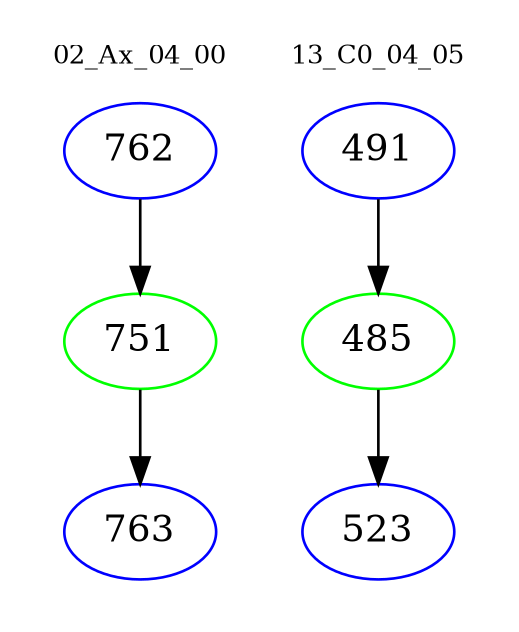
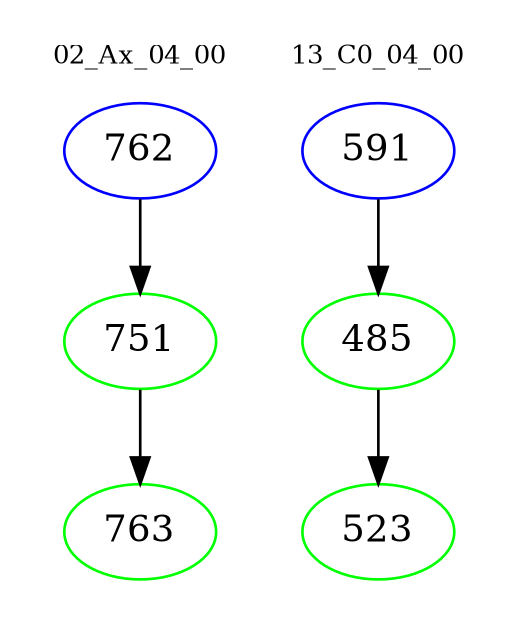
cluster "13_C0_04_05": label "13_C0_04_05" -> "13_C0_04_00"
node "491": label "491" -> "591"
node "763": color blue -> green
node "523": color blue -> green
